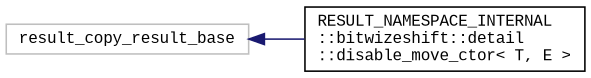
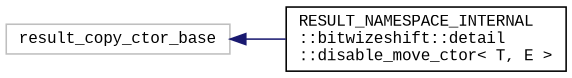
node "result_copy_result_base": label "result_copy_result_base" -> "result_copy_ctor_base"
